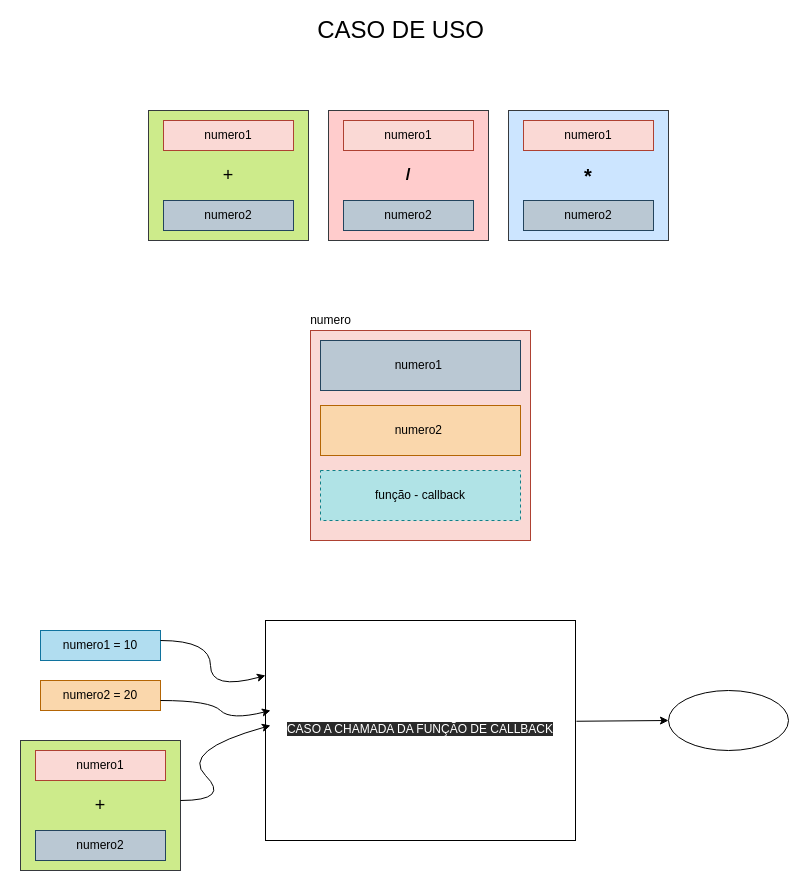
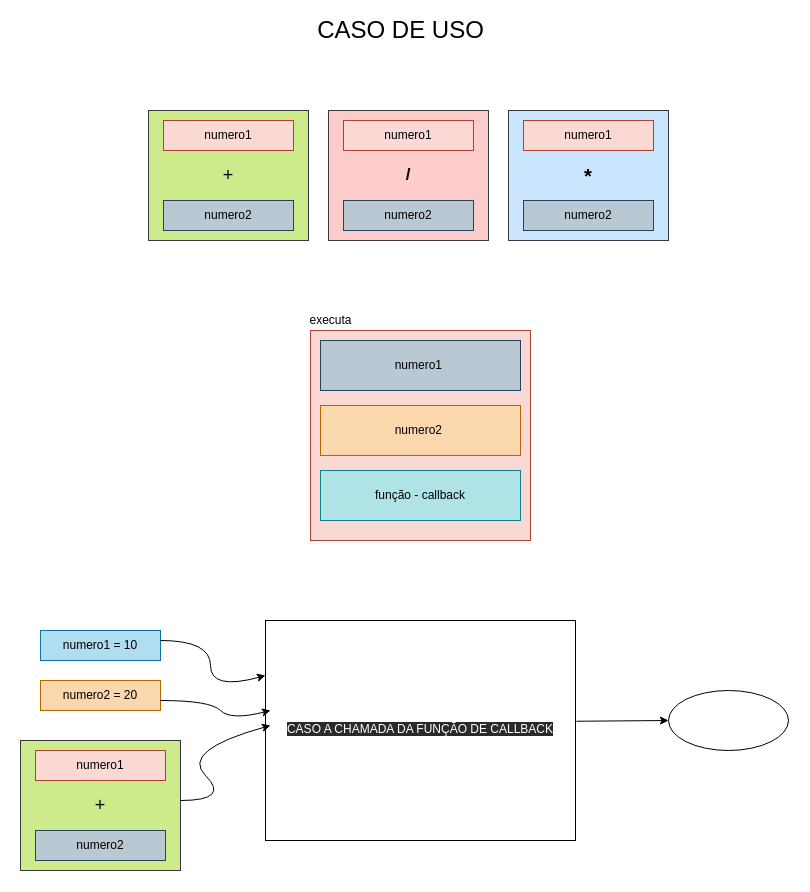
node "numero": label "numero" -> "executa"
node "função - callback": style dashed -> solid
